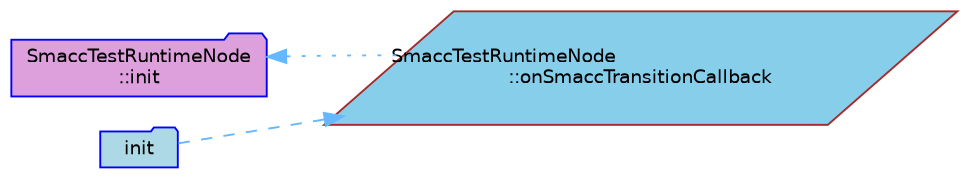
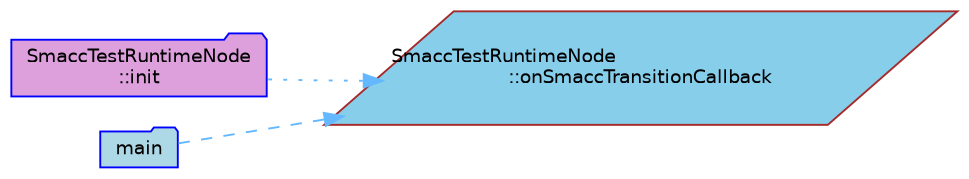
edge "SmaccTestRuntimeNode ::onSmaccTransitionCallback" -> "SmaccTestRuntimeNode ::init": reversed
node "init": label "init" -> "main"
